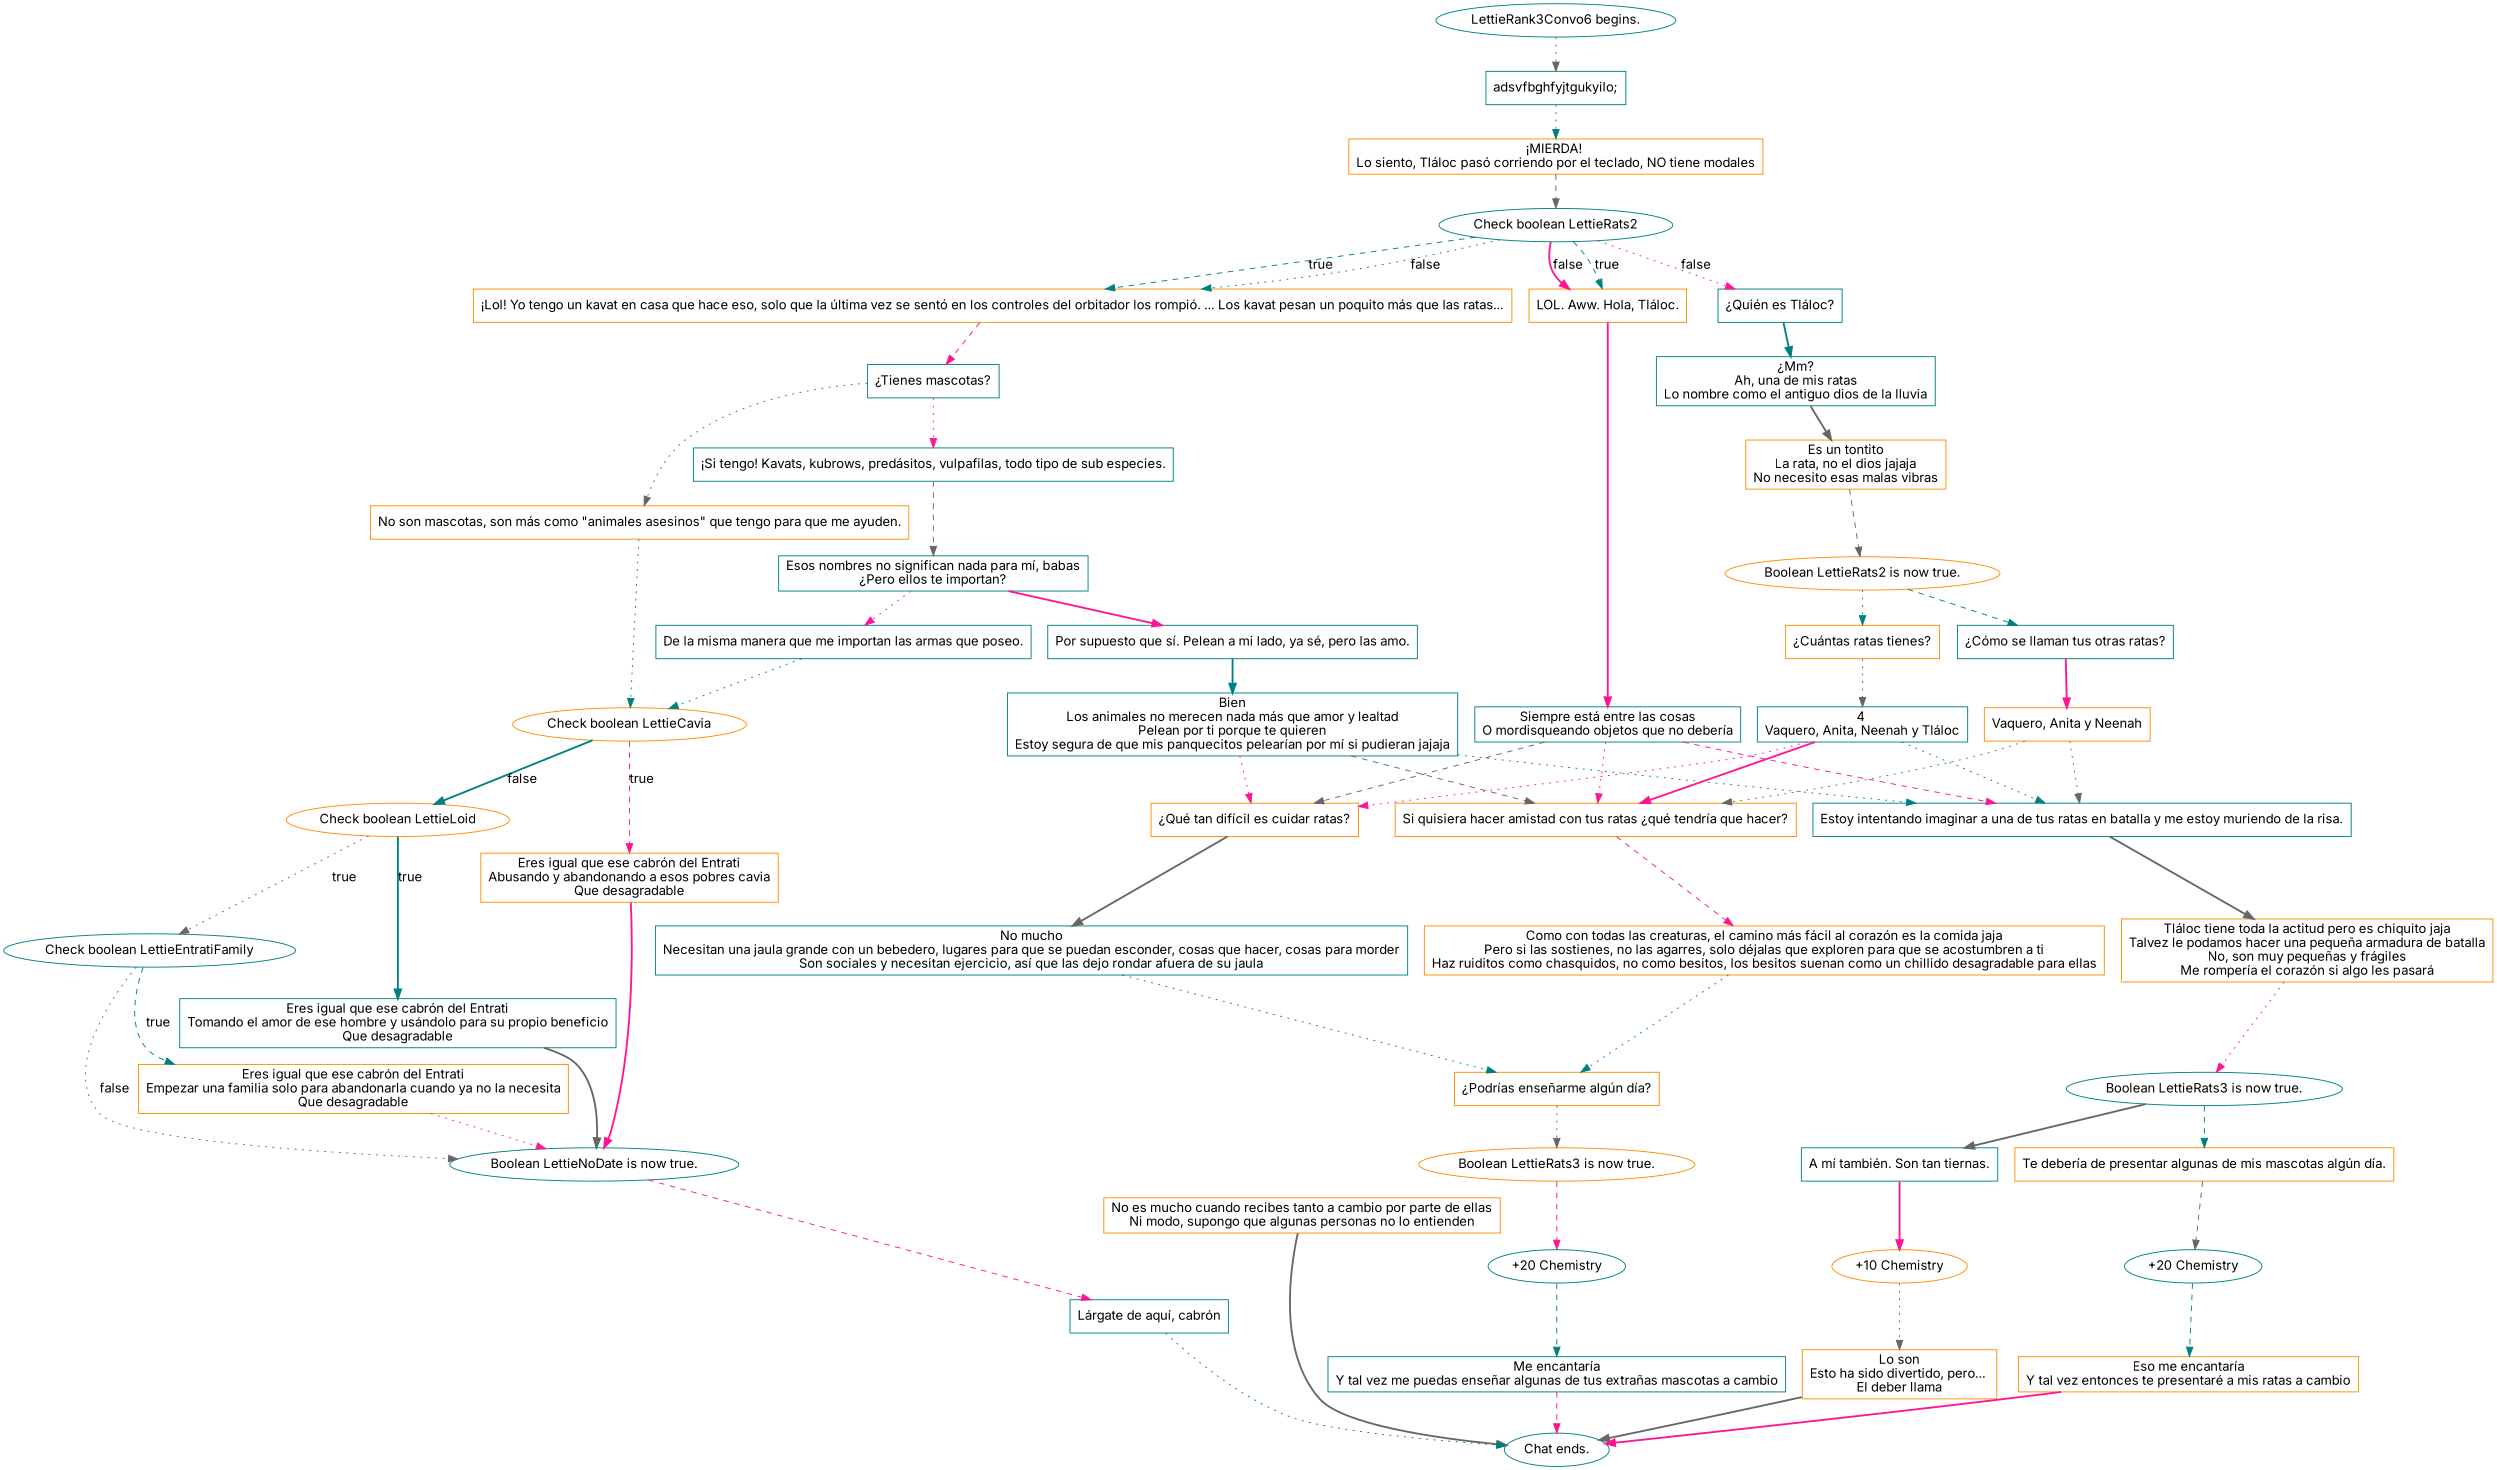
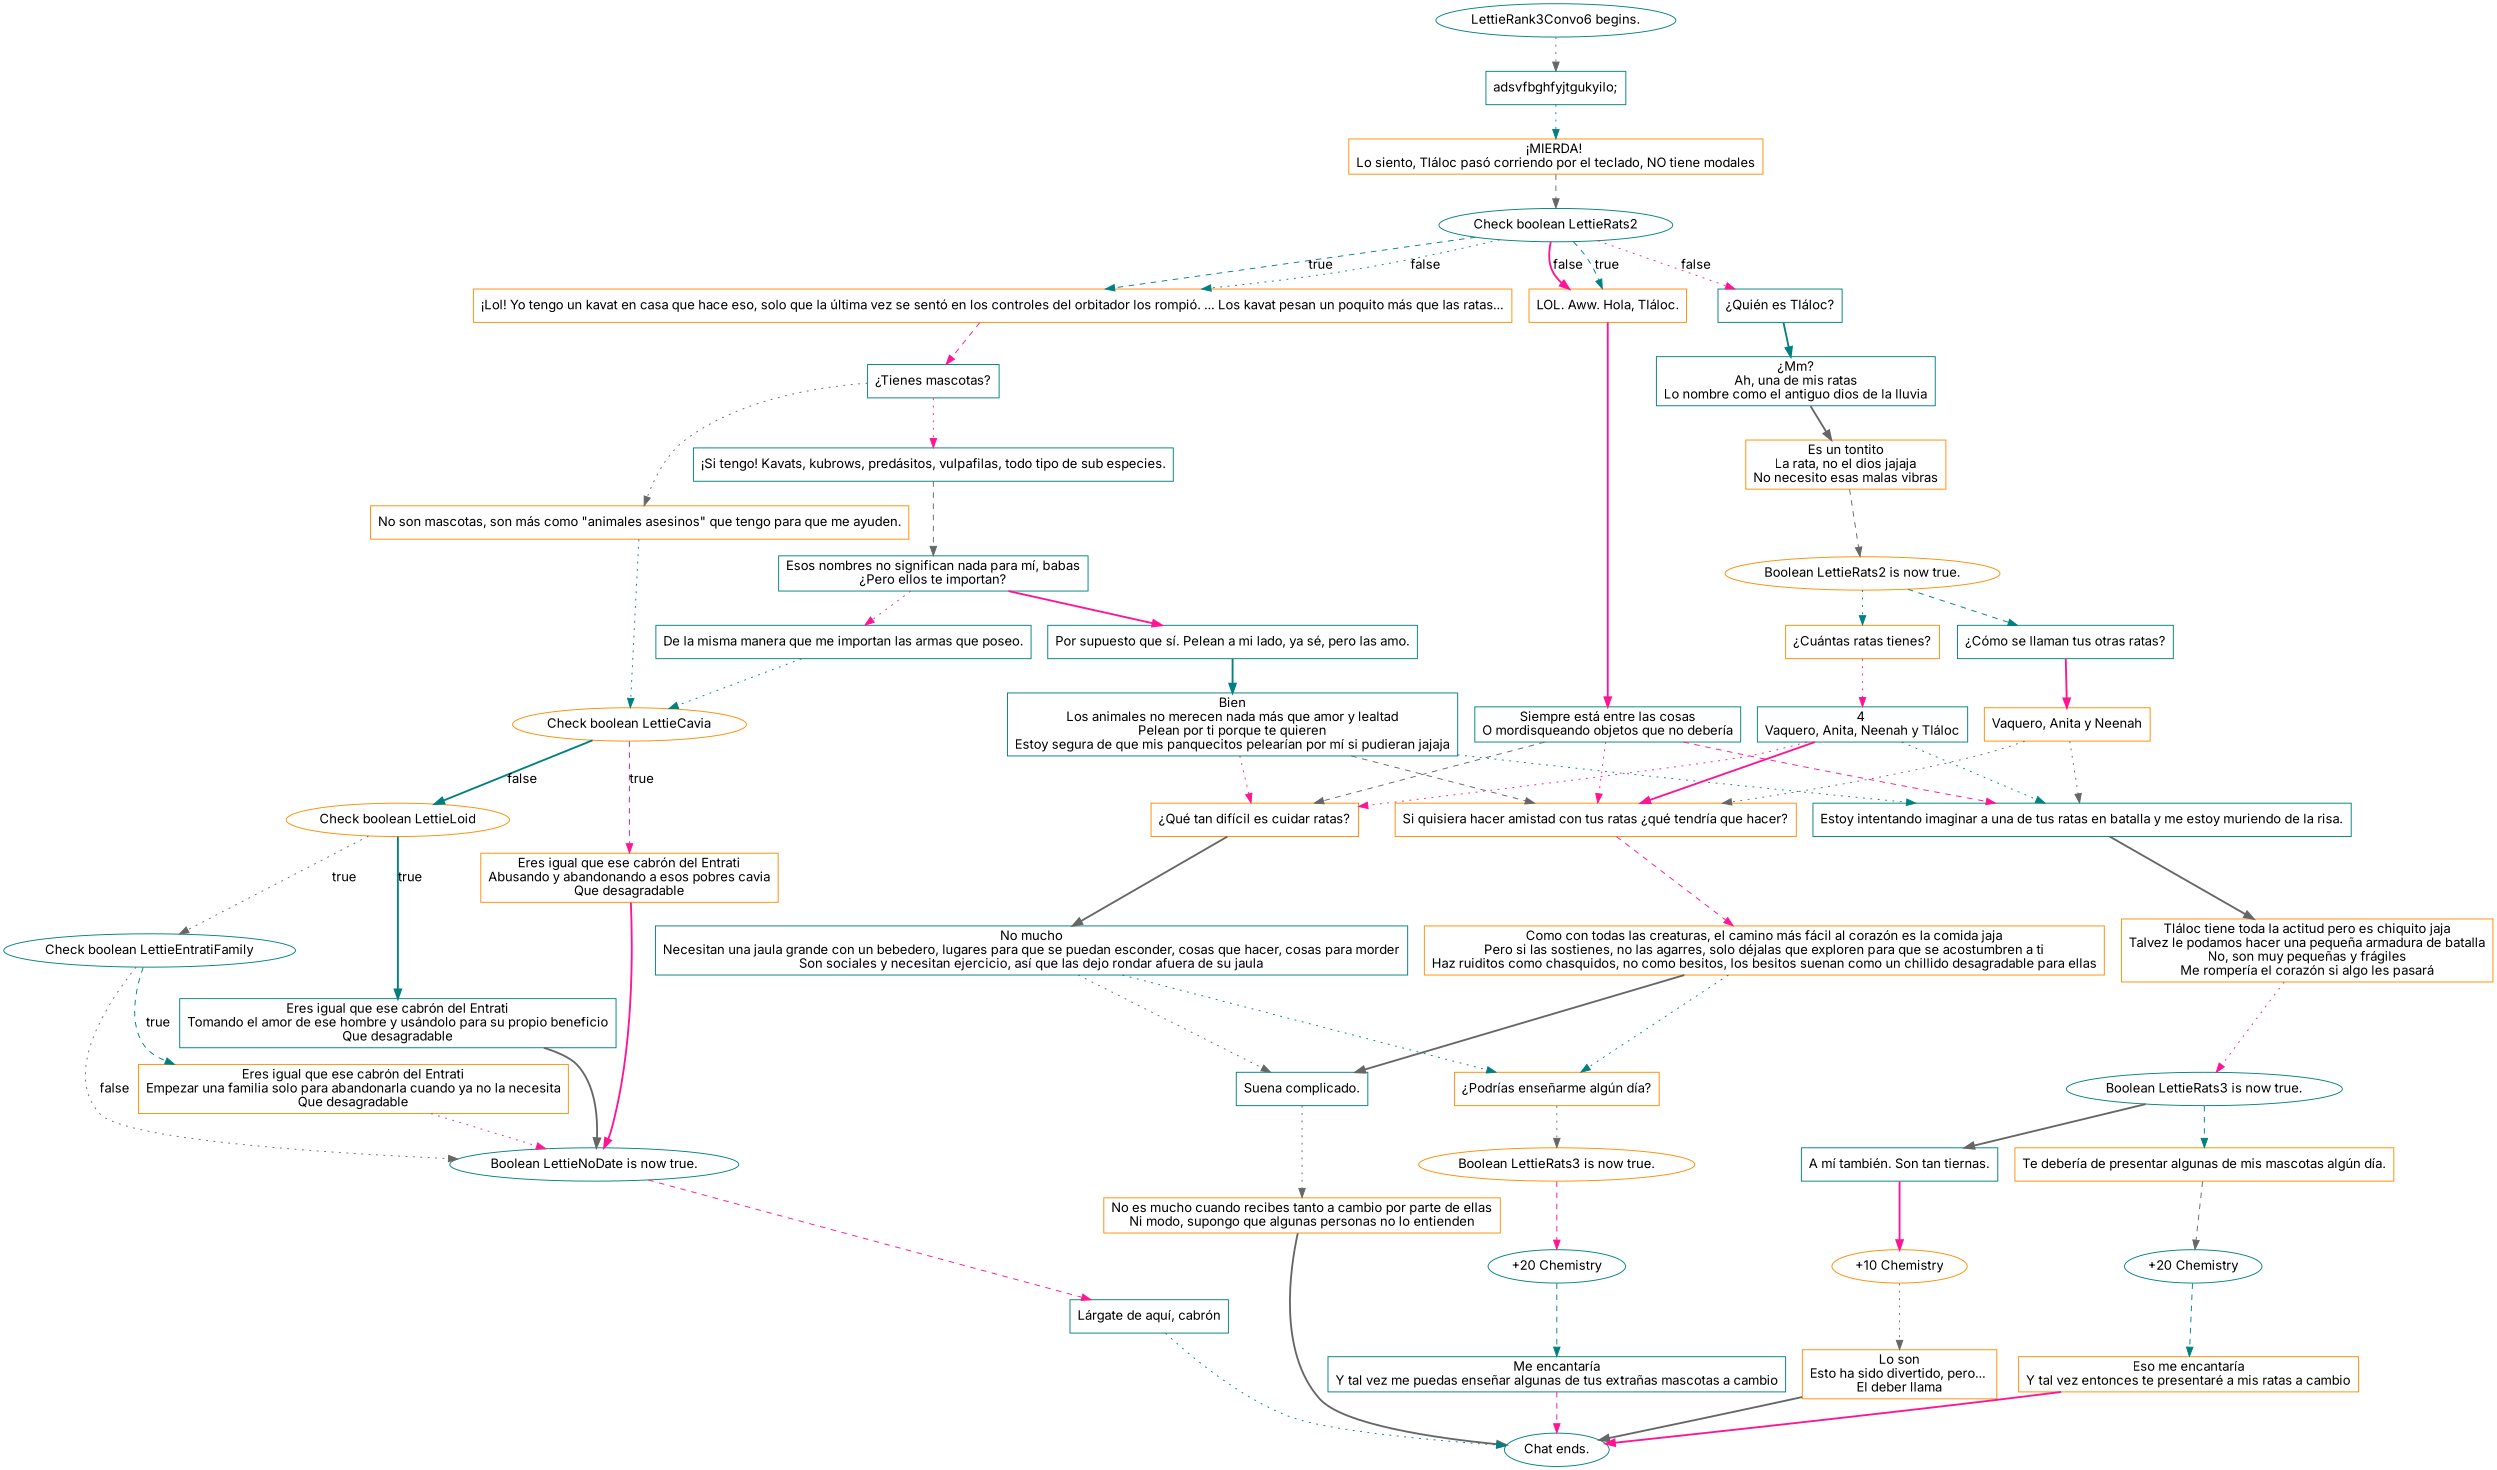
edge "¿Cuántas ratas tienes?" -> "4 Vaquero, Anita, Neenah y Tláloc": color gray40 -> deeppink
node "Suena complicado.": added
